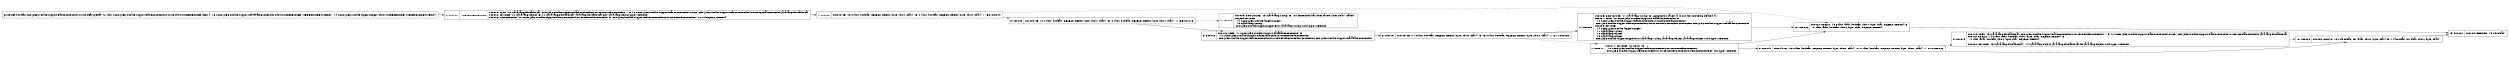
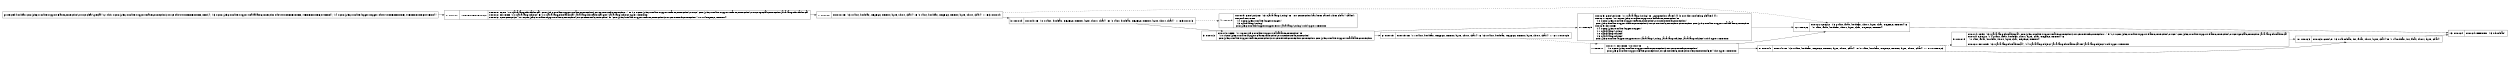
edge "6: 0x0015" -> "11: 0x0025": now "5: 0x0013" -> "11: 0x0025"
node "7: 0x0017": text "0x0017: INVOKE  (r3 I:error) =" -> "0x0017: INVOKE  (r3 I:int) ="
